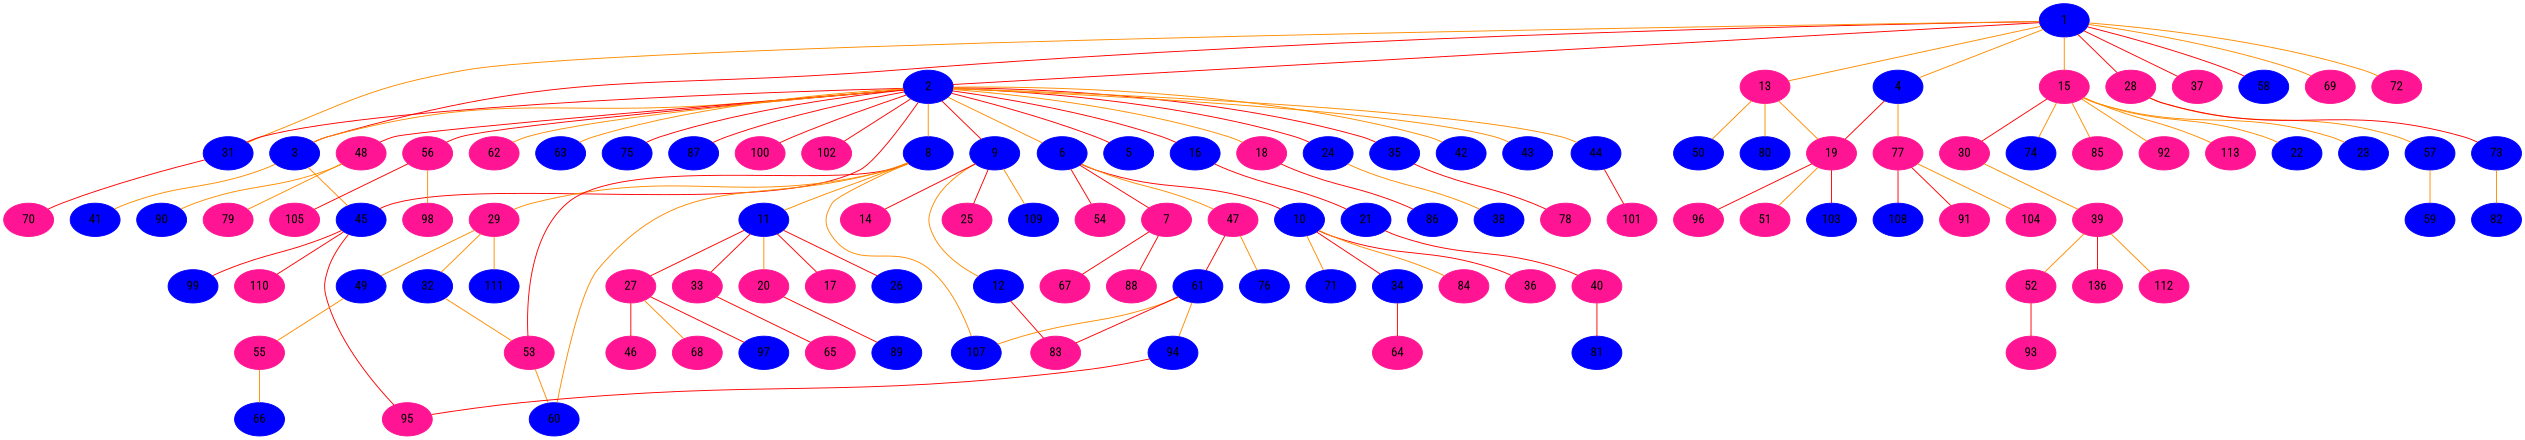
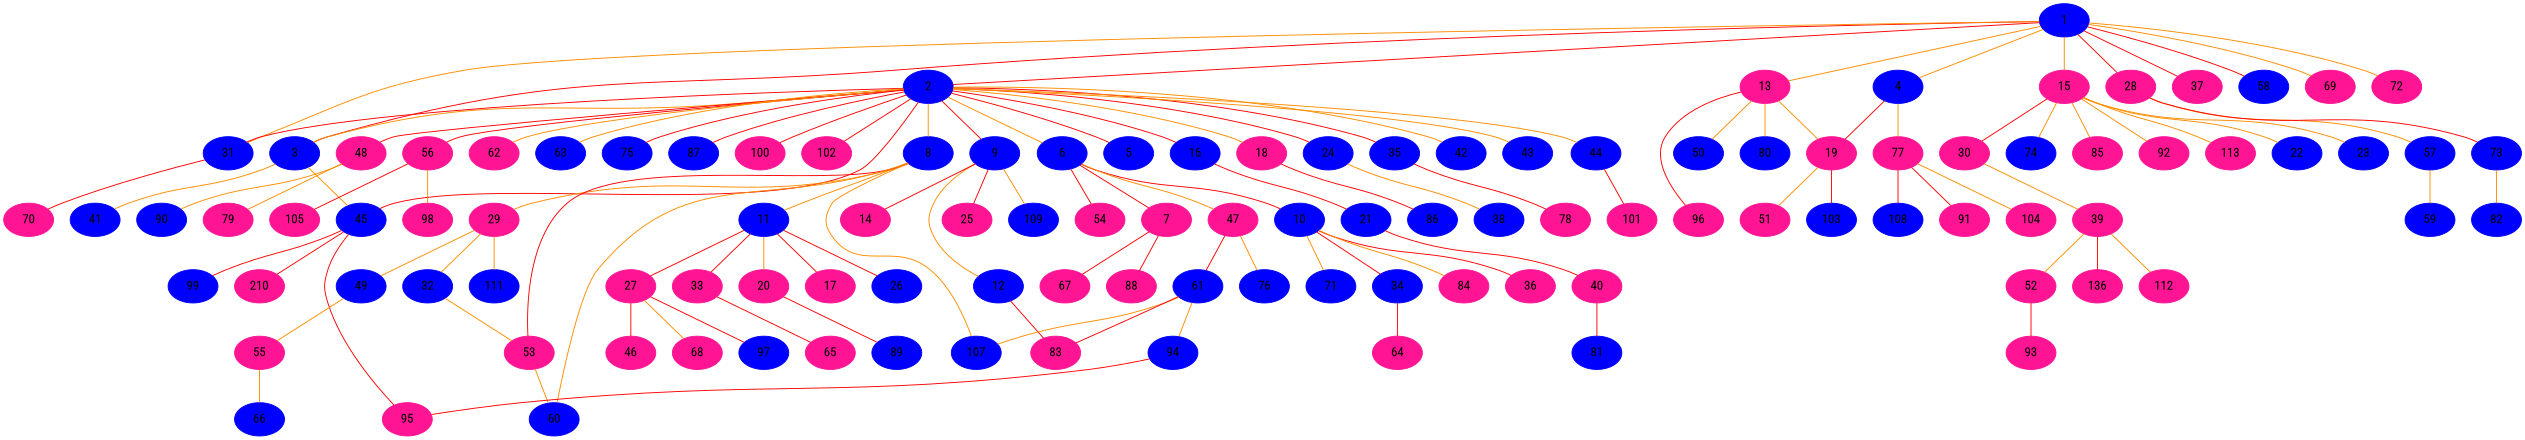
edge "19" -- "96": now "13" -- "96"
node "110": label "110" -> "210"
